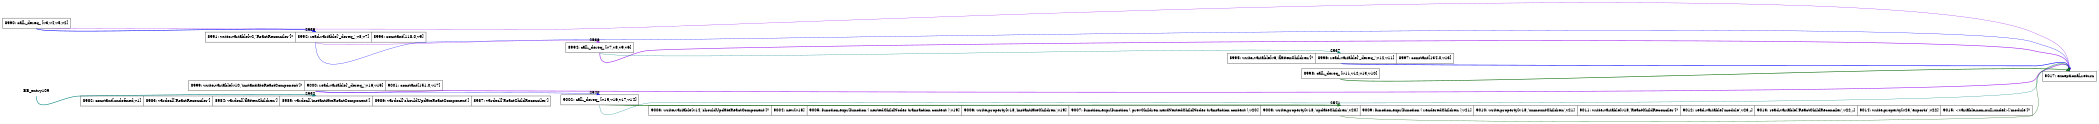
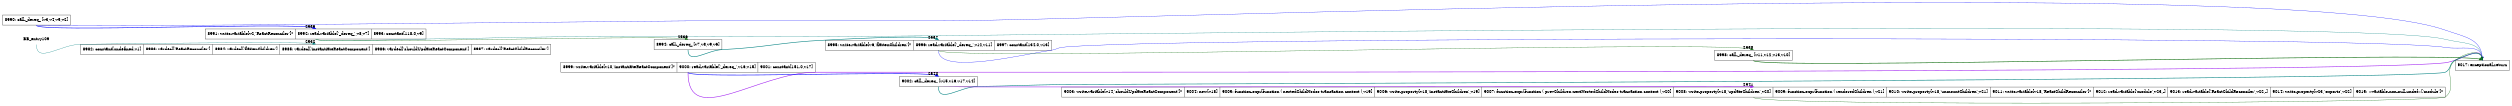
edge "8990: call-_dereq_ [v3,v4,v5,v2]" -> "9017: exceptional-return": color purple -> blue
edge "8991: write-variable[v2,'ReactReconciler']*" -> "9017: exceptional-return": color blue -> teal
edge "8994: call-_dereq_ [v7,v8,v9,v6]" -> "9017: exceptional-return": removed
edge "8991: write-variable[v2,'ReactReconciler']*" -> "8994: call-_dereq_ [v7,v8,v9,v6]": color purple -> darkgreen
edge "8995: write-variable[v6,'flattenChildren']*" -> "8998: call-_dereq_ [v11,v12,v13,v10]": added
edge "8994: call-_dereq_ [v7,v8,v9,v6]" -> "8995: write-variable[v6,'flattenChildren']*": style solid -> bold
edge "8995: write-variable[v6,'flattenChildren']*" -> "9017: exceptional-return": style bold -> solid
edge "8999: write-variable[v10,'instantiateReactComponent']*" -> "9002: call-_dereq_ [v15,v16,v17,v14]": style solid -> bold
edge "BB_entry109" -> "8982: constant[undefined,v1]": style bold -> solid
edge "9002: call-_dereq_ [v15,v16,v17,v14]" -> "9017: exceptional-return": style solid -> bold
edge "9002: call-_dereq_ [v15,v16,v17,v14]" -> "9003: write-variable[v14,'shouldUpdateReactComponent']*": color darkgreen -> purple
